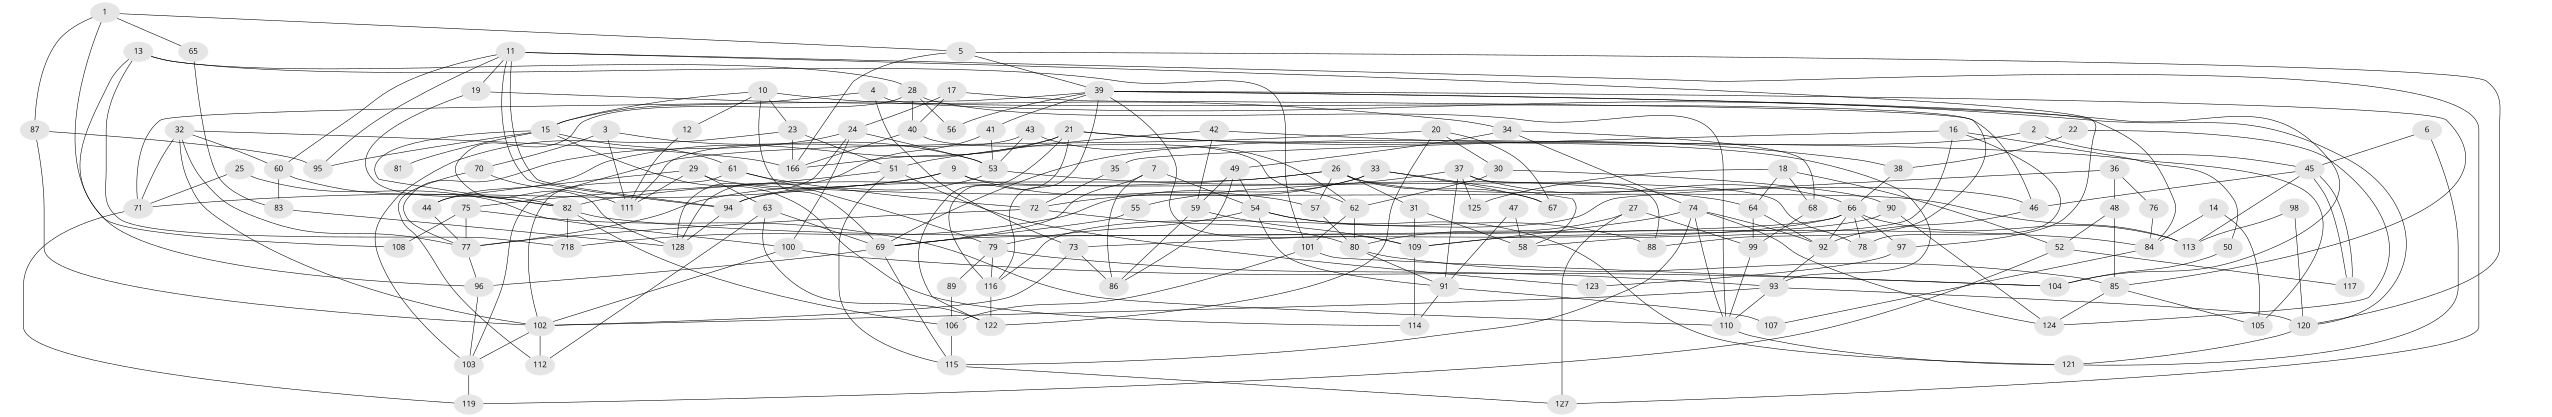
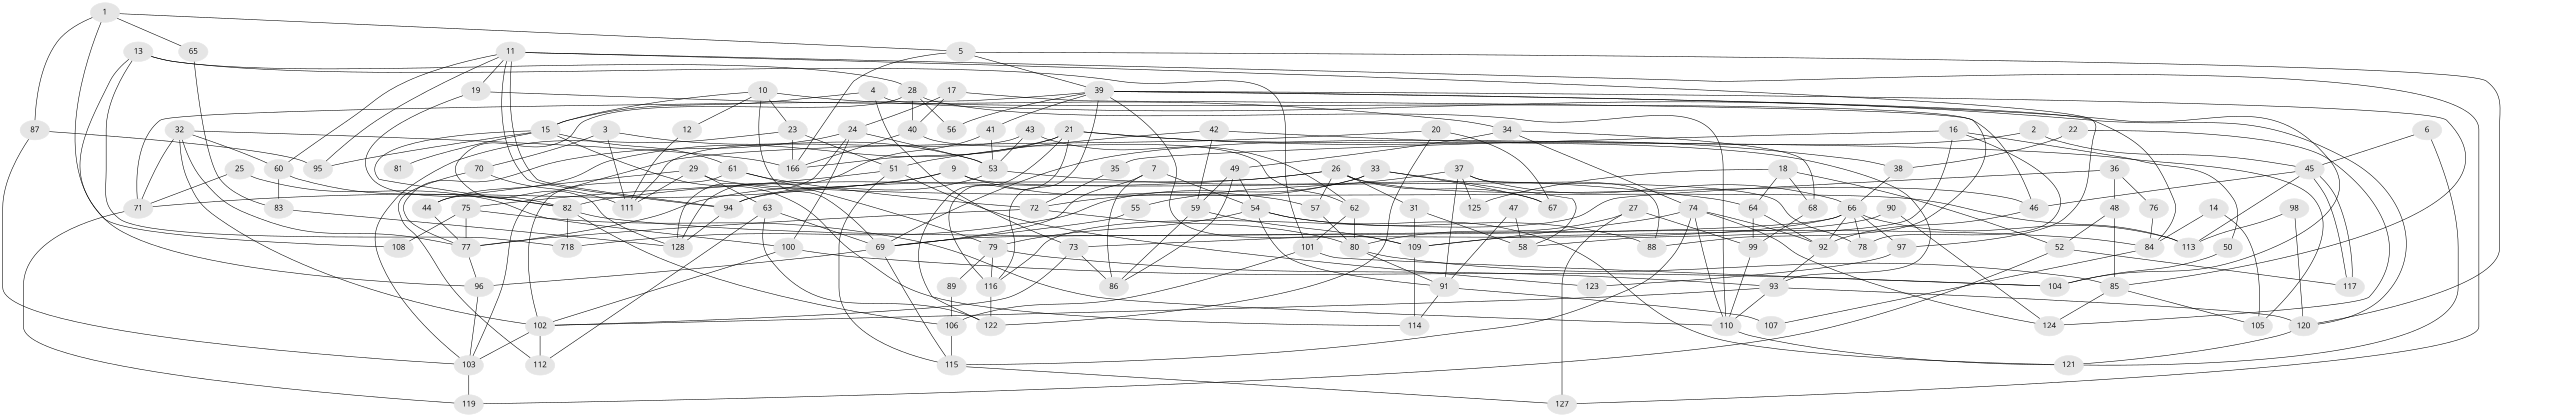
node "30": removed
edge "87" -- "102": now "87" -- "103"
